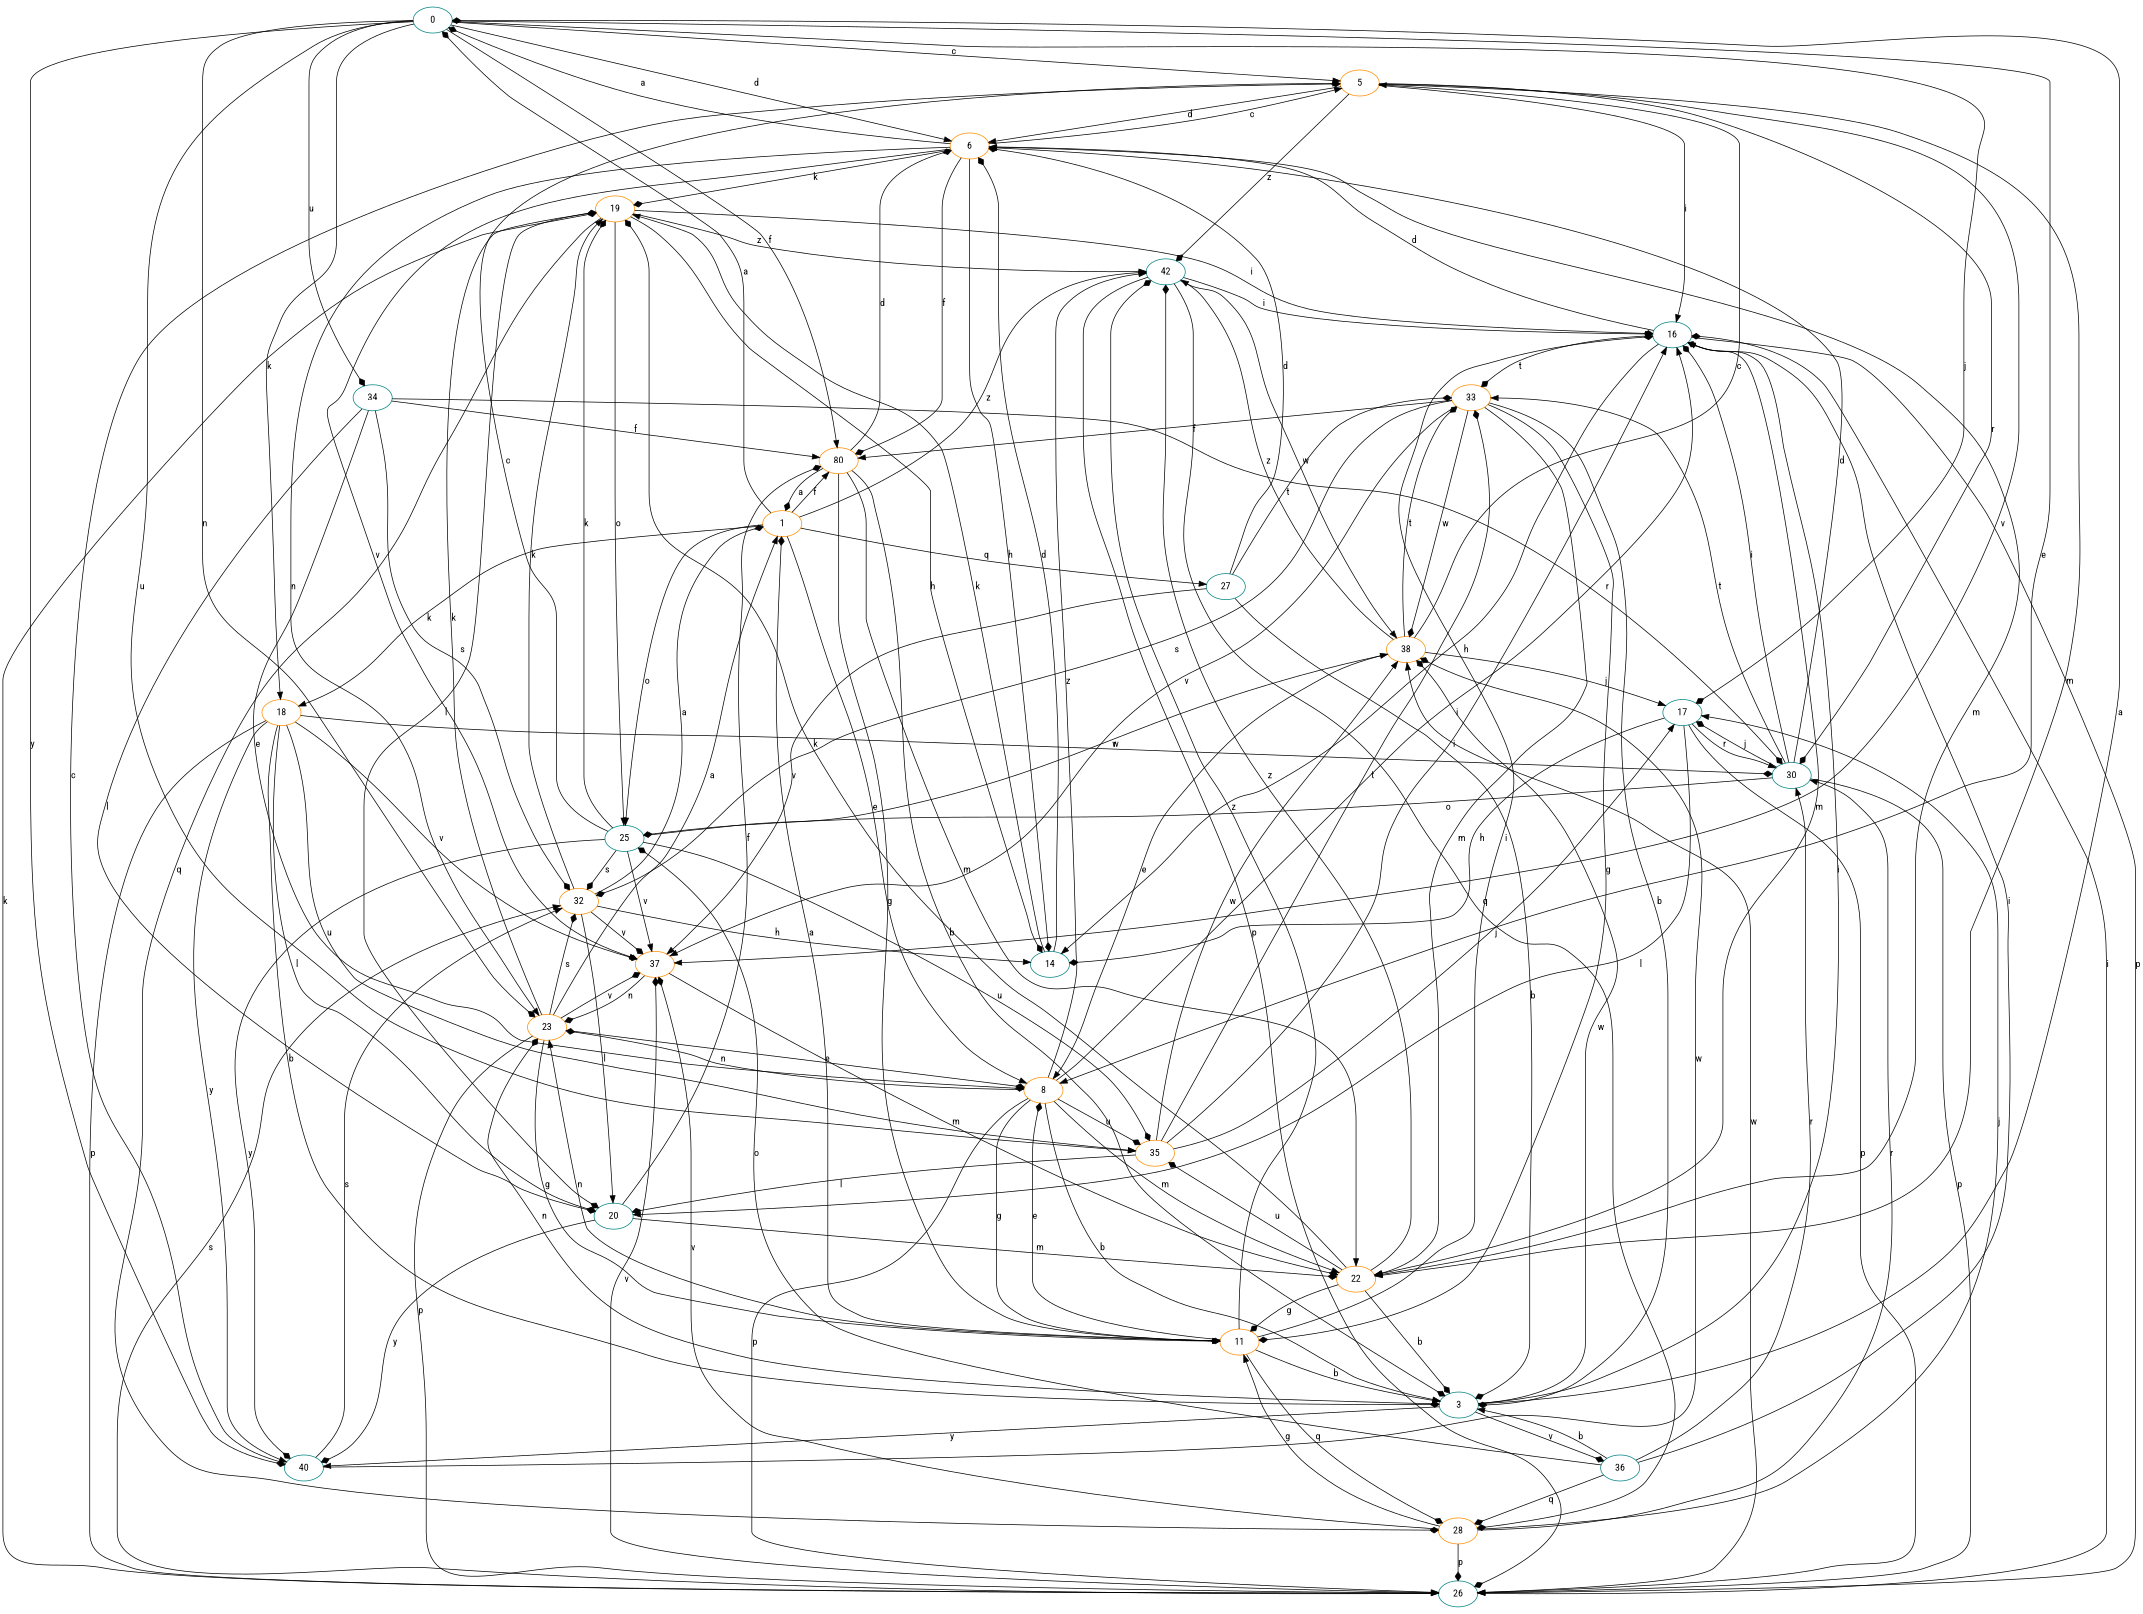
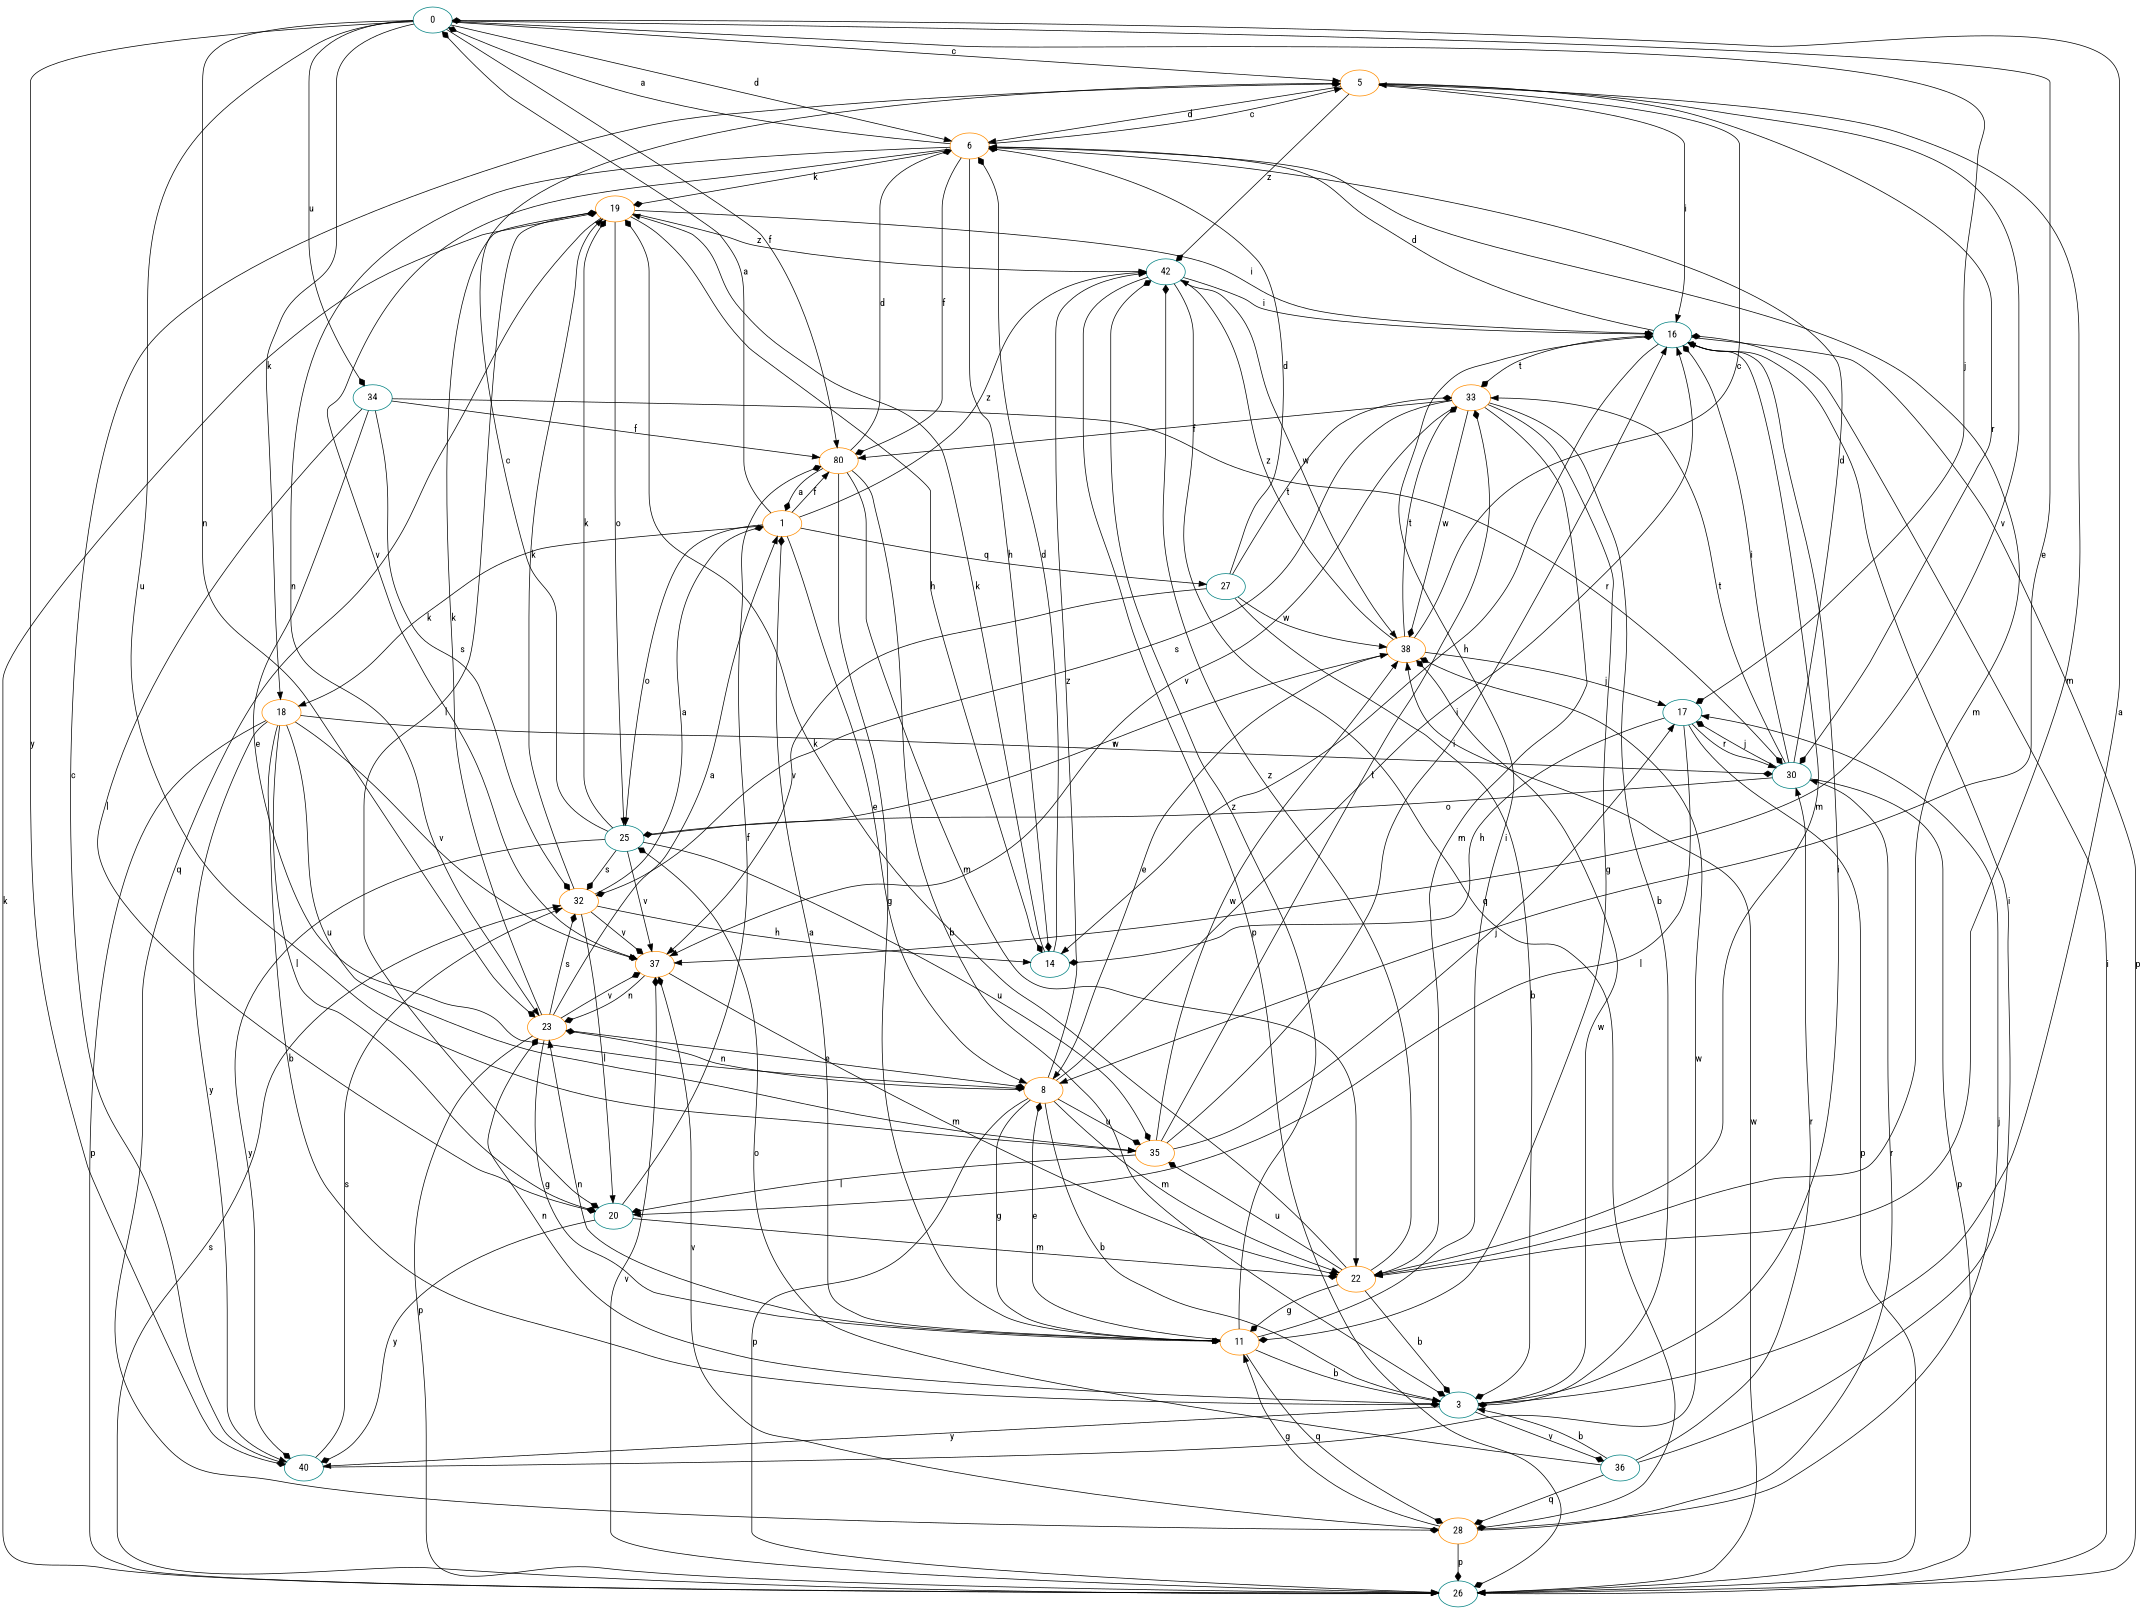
edge "27" -> "38": added, label "w"
